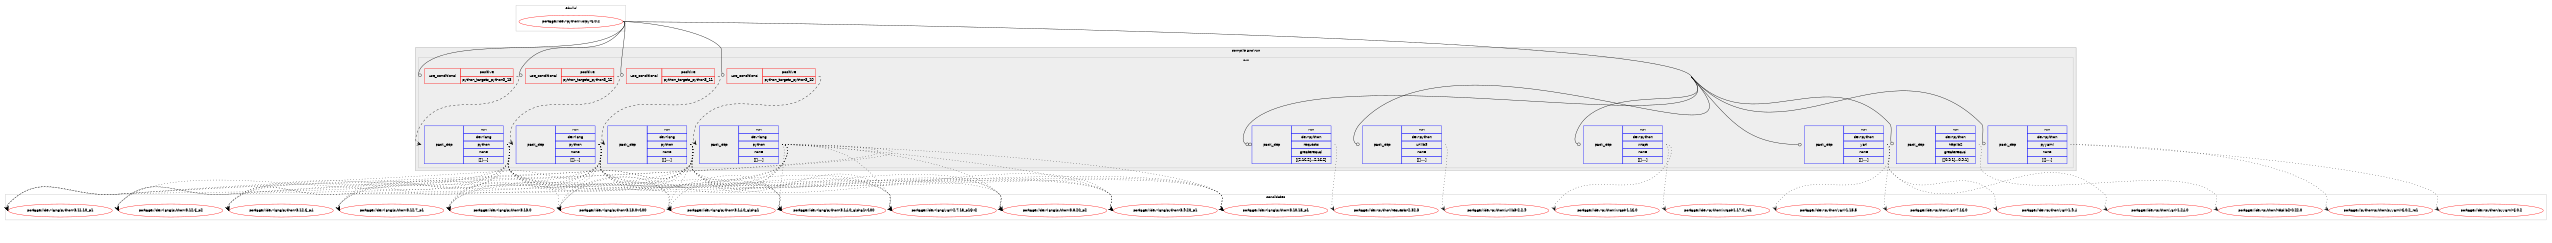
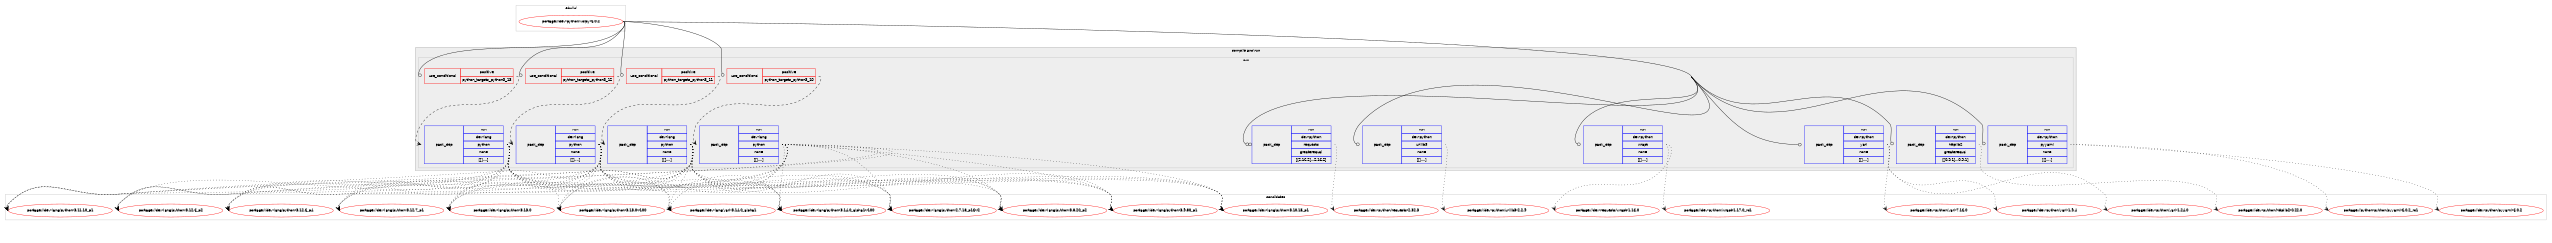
node "portage://dev-lang/python-3.14.0_alpha1": label "portage://dev-lang/python-3.14.0_alpha1" -> "portage://dev-lang/yarl-3.14.0_alpha1"
node "portage://dev-lang/yarl-2.7.18_p16-r2": label "portage://dev-lang/yarl-2.7.18_p16-r2" -> "portage://dev-lang/python-2.7.18_p16-r2"
node "portage://dev-lang/python-3.9.20_p1": label "portage://dev-lang/python-3.9.20_p1" -> "portage://dev-lang/python-3.9.80_p1"
node "portage://dev-python/wrapt-1.16.0": label "portage://dev-python/wrapt-1.16.0" -> "portage://dev-requests/wrapt-1.16.0"
node "portage://dev-python/yarl-1.15.5": removed
